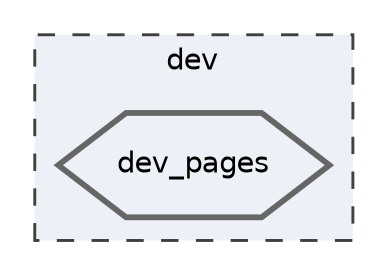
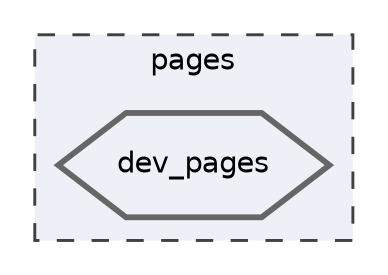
cluster "dev": label "dev" -> "pages"
